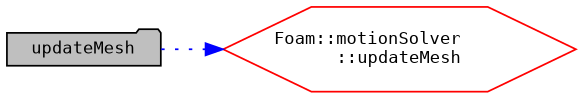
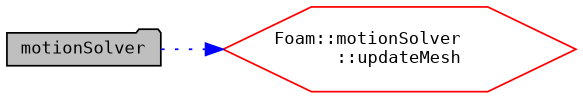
node "updateMesh": label "updateMesh" -> "motionSolver"
